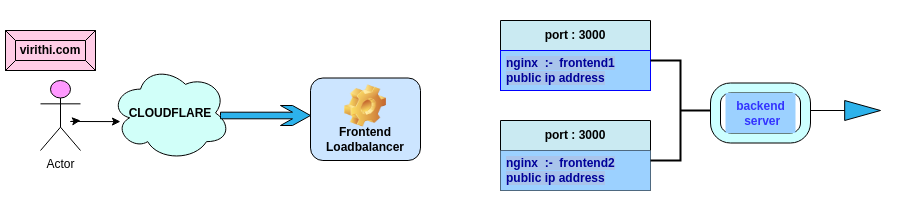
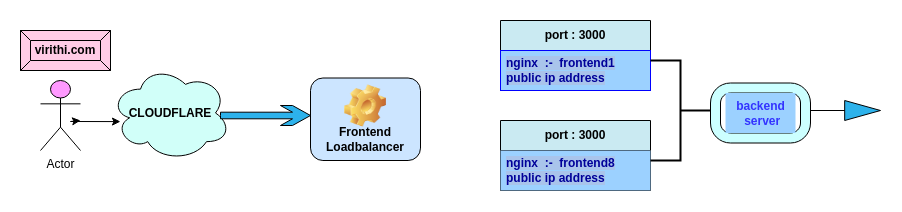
node "virithi.com": moved (51, 51) -> (66, 51)
node "nginx :- frontend2 public ip address": label "nginx :- frontend2 public ip address" -> "nginx :- frontend8 public ip address"
